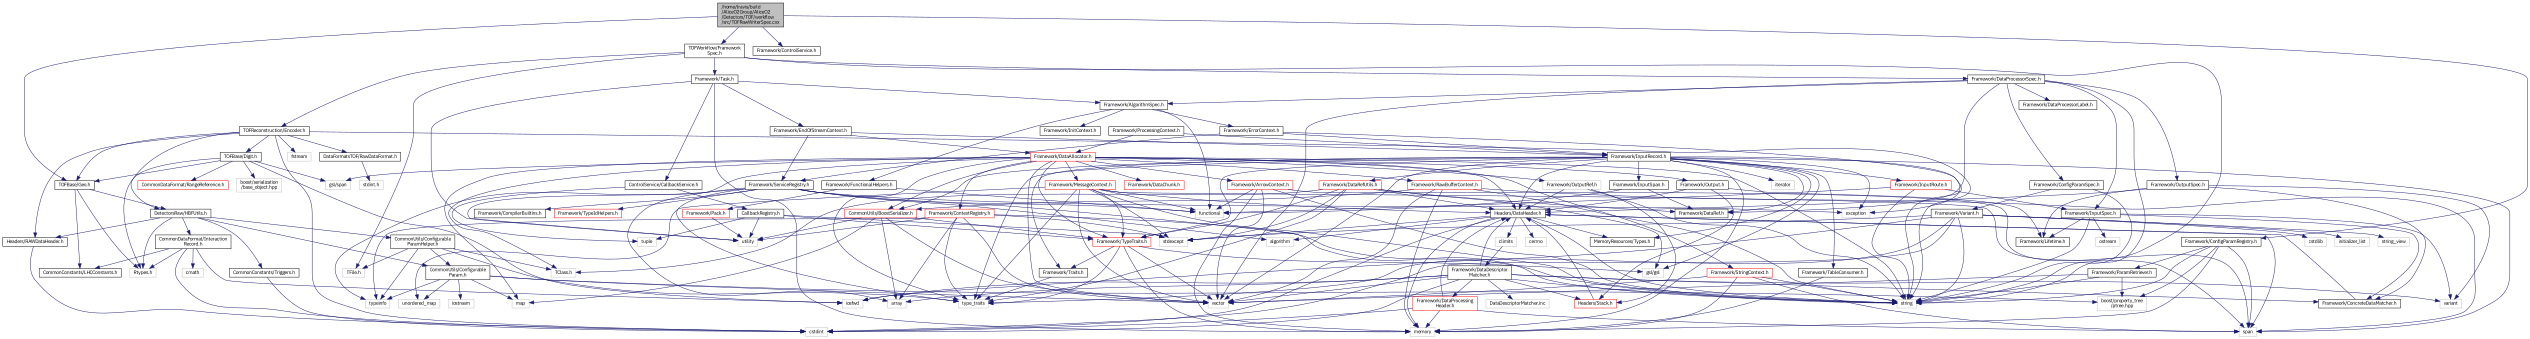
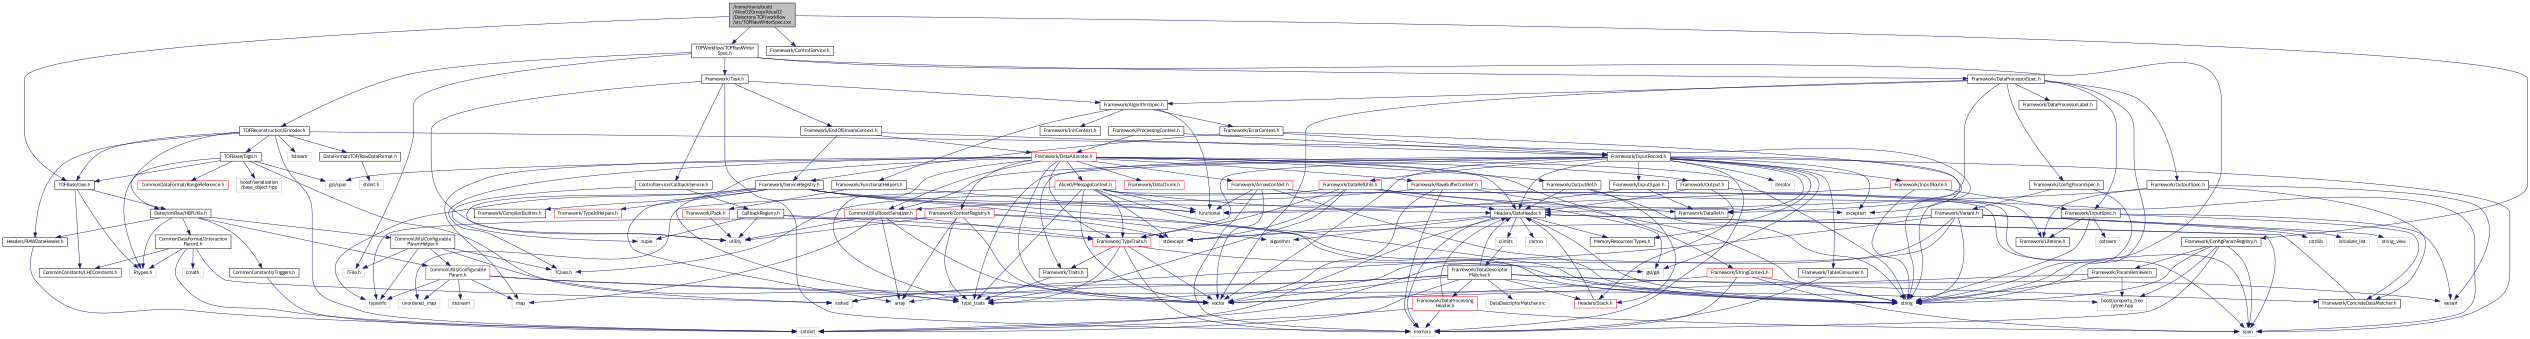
node "TOFWorkflow/Framework Spec.h": label "TOFWorkflow/Framework Spec.h" -> "TOFWorkflow/TOFRawWriter Spec.h"
node "Framework/MessageContext.h": label "Framework/MessageContext.h" -> "AliceO/MessageContext.h"
node "Framework/OutputRef.h": color grey75 -> black
node "CommonUtils/Configurable Param.h": color black -> red
